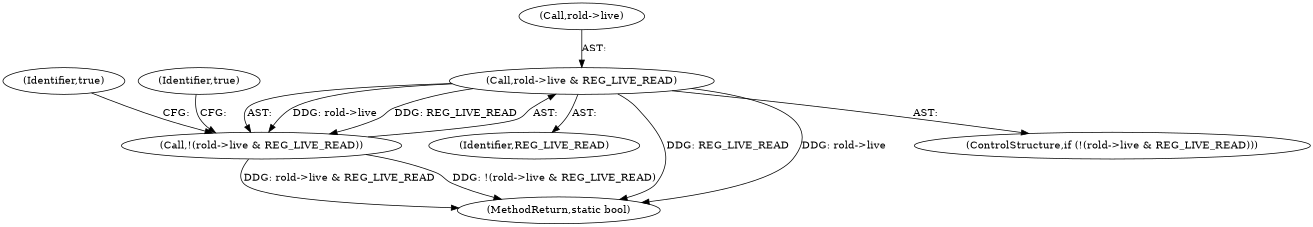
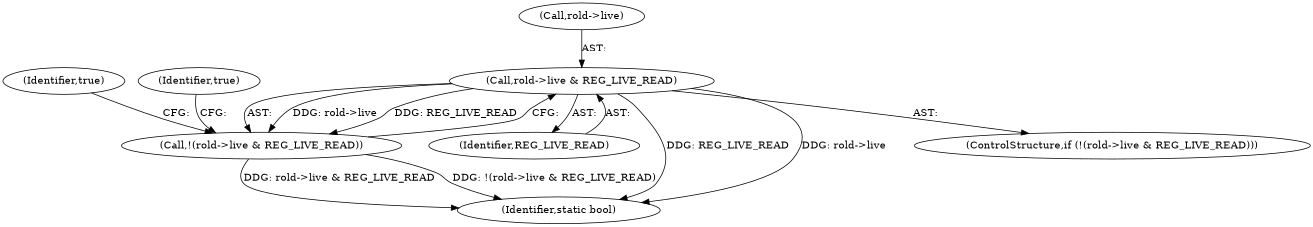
edge "(Call,!(rold->live & REG_LIVE_READ))" -> "(Call,rold->live & REG_LIVE_READ)": label "AST: " -> "CFG: "
edge "(Identifier,REG_LIVE_READ)" -> "(Call,rold->live & REG_LIVE_READ)": added, label "AST:"
node "(MethodReturn,static bool)": label "(MethodReturn,static bool)" -> "(Identifier,static bool)"
